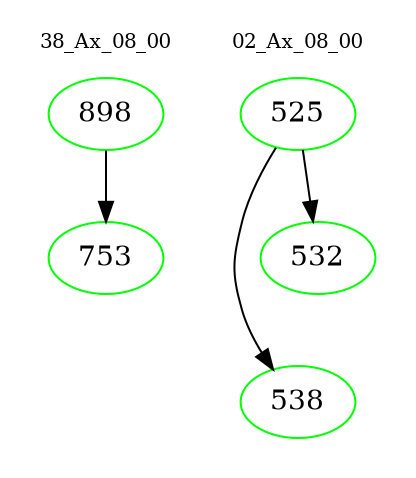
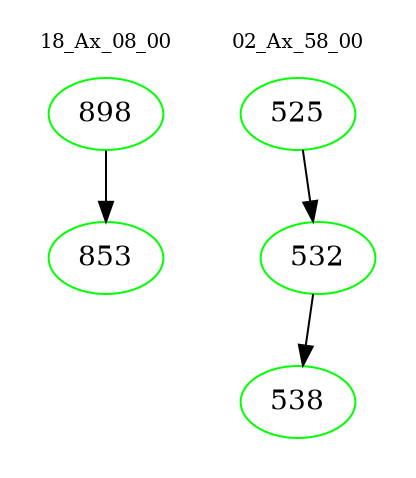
cluster "38_Ax_08_00": label "38_Ax_08_00" -> "18_Ax_08_00"
cluster "02_Ax_08_00": label "02_Ax_08_00" -> "02_Ax_58_00"
edge "525" -> "538": now "532" -> "538"
node "753": label "753" -> "853"
